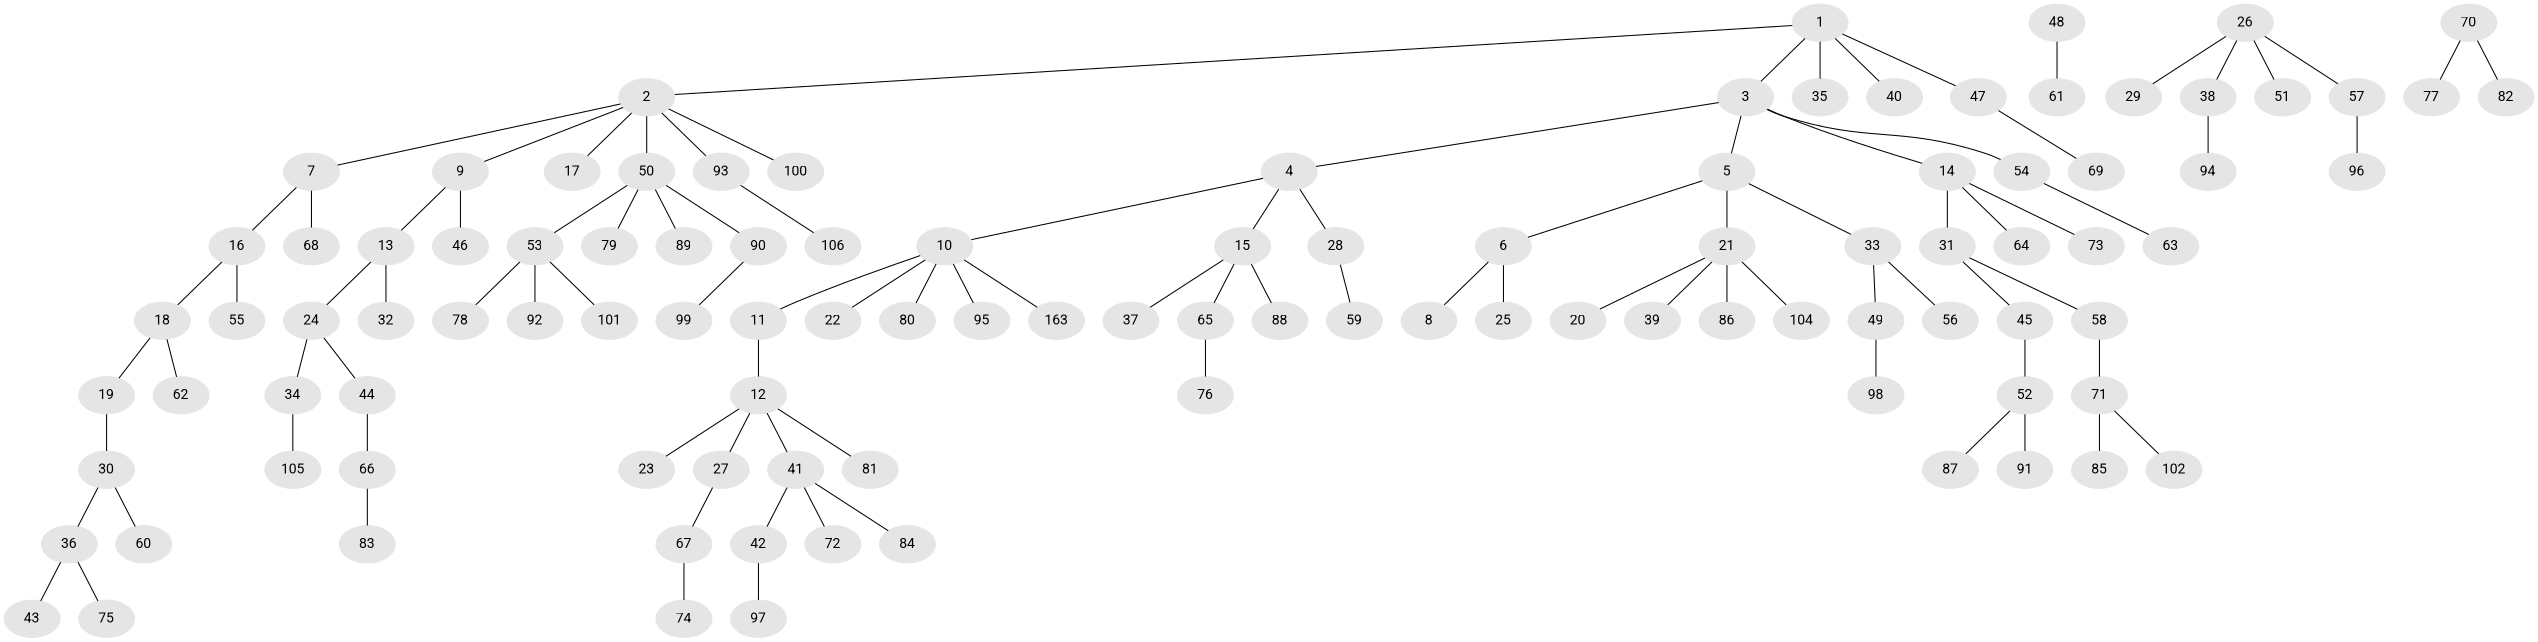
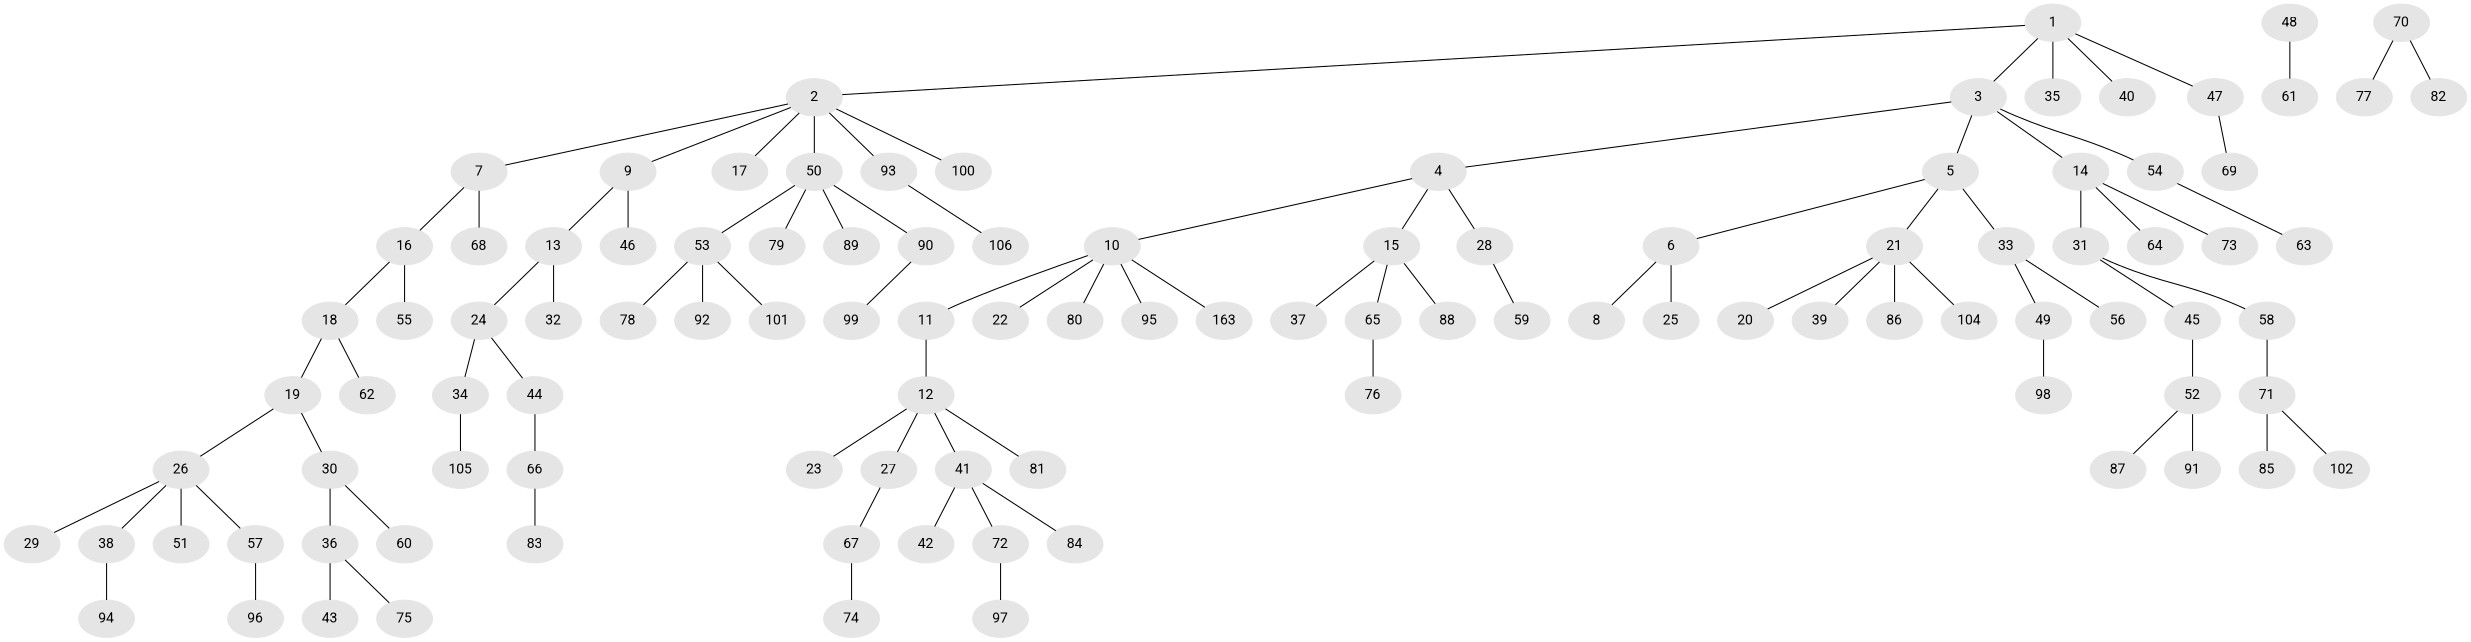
edge "19" -- "26": added
edge "42" -- "97": now "72" -- "97"
